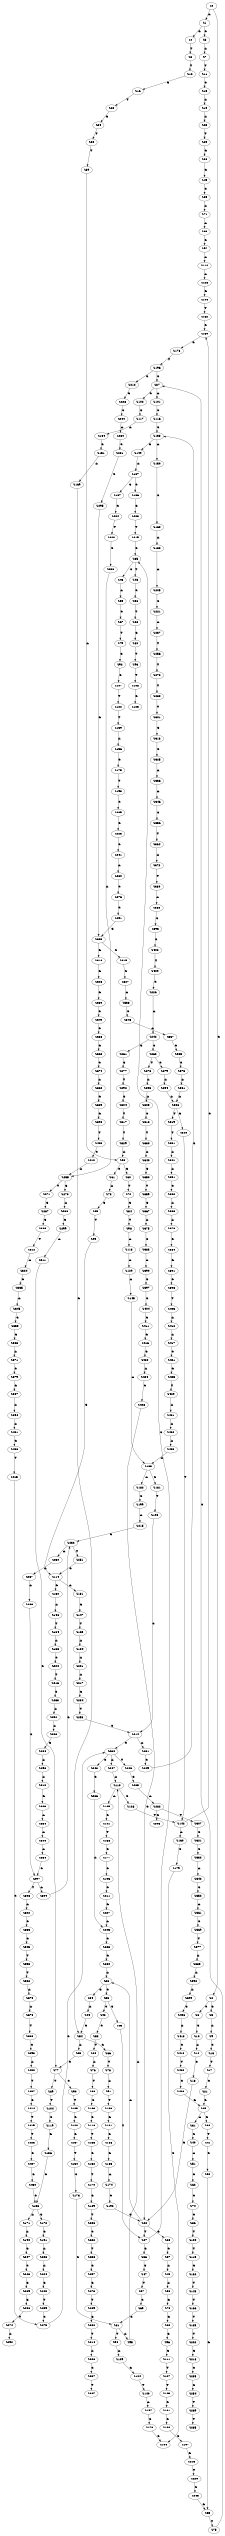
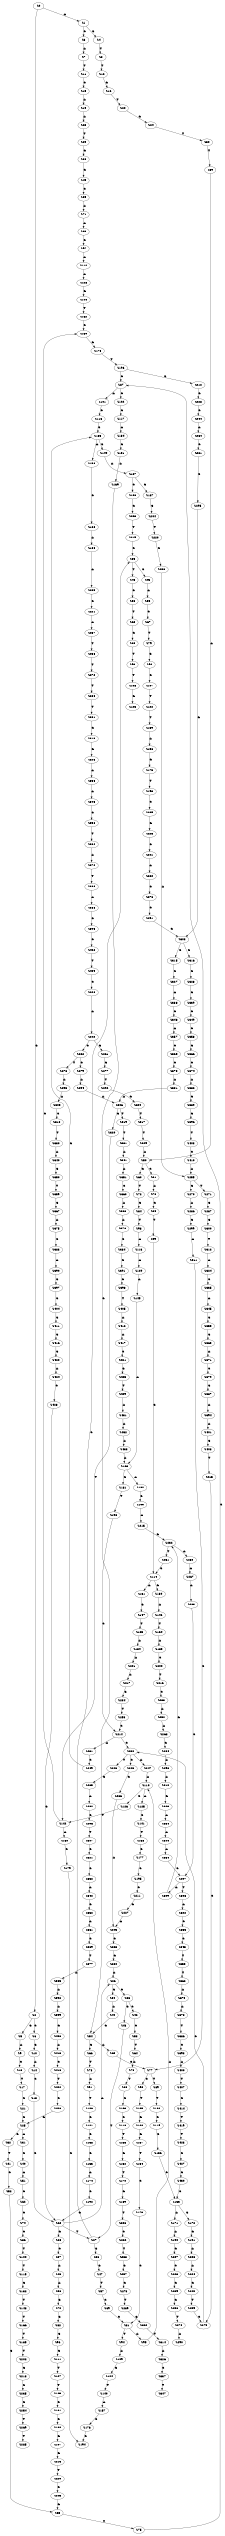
edge "S282" -> "S307": now "S296" -> "S307"
